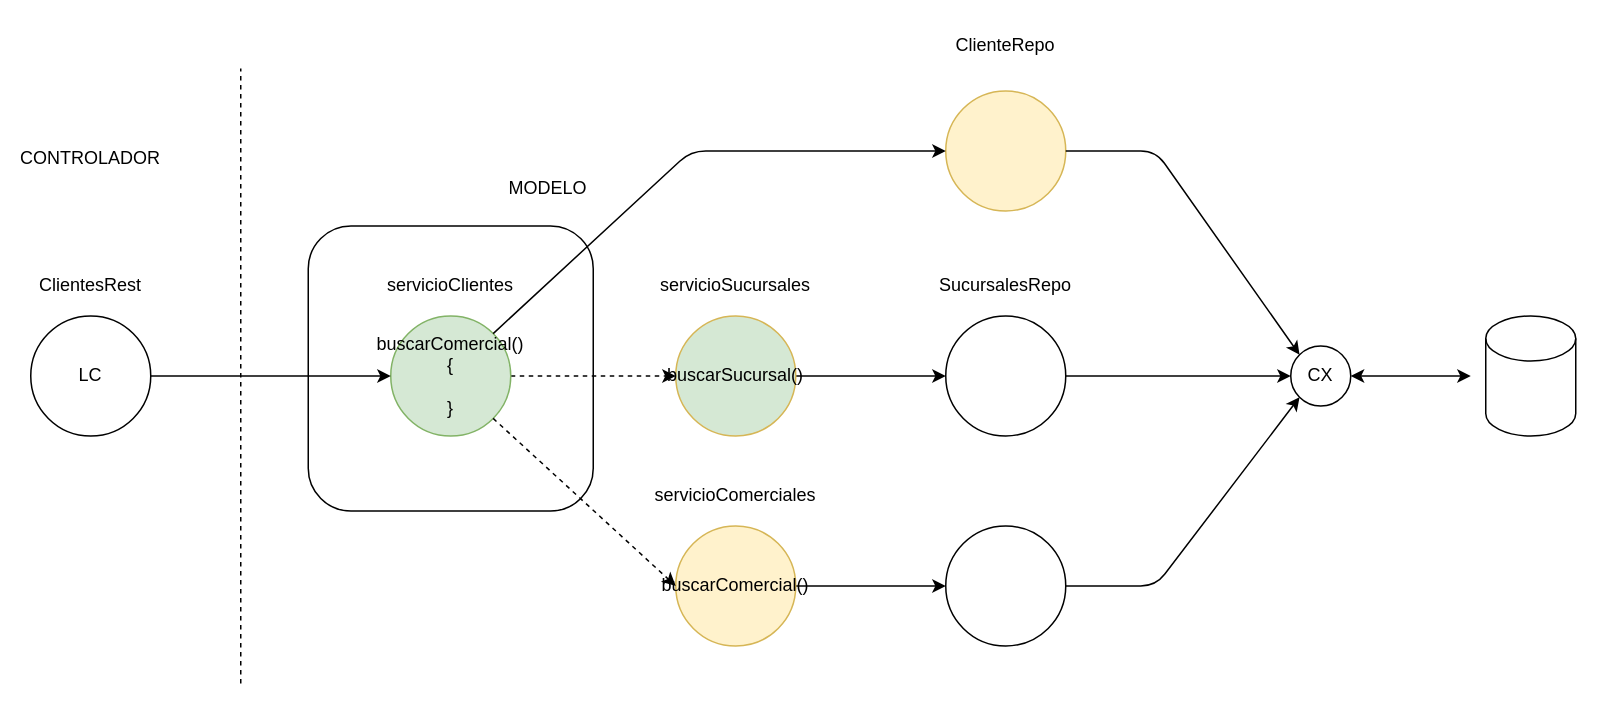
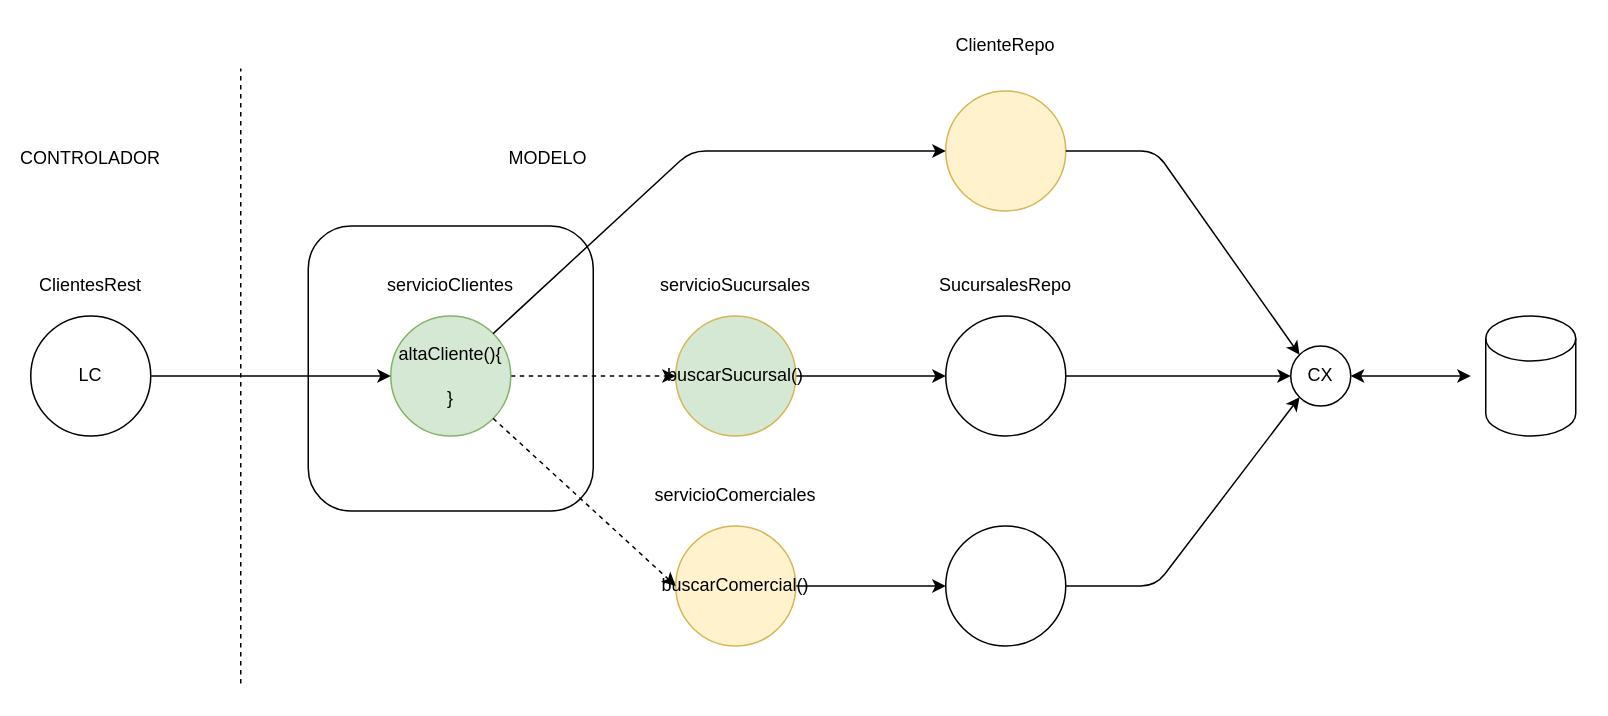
node "MODELO": moved (548, 188) -> (548, 158)
node "buscarComercial(){ }": label "buscarComercial(){ }" -> "altaCliente(){ }"
